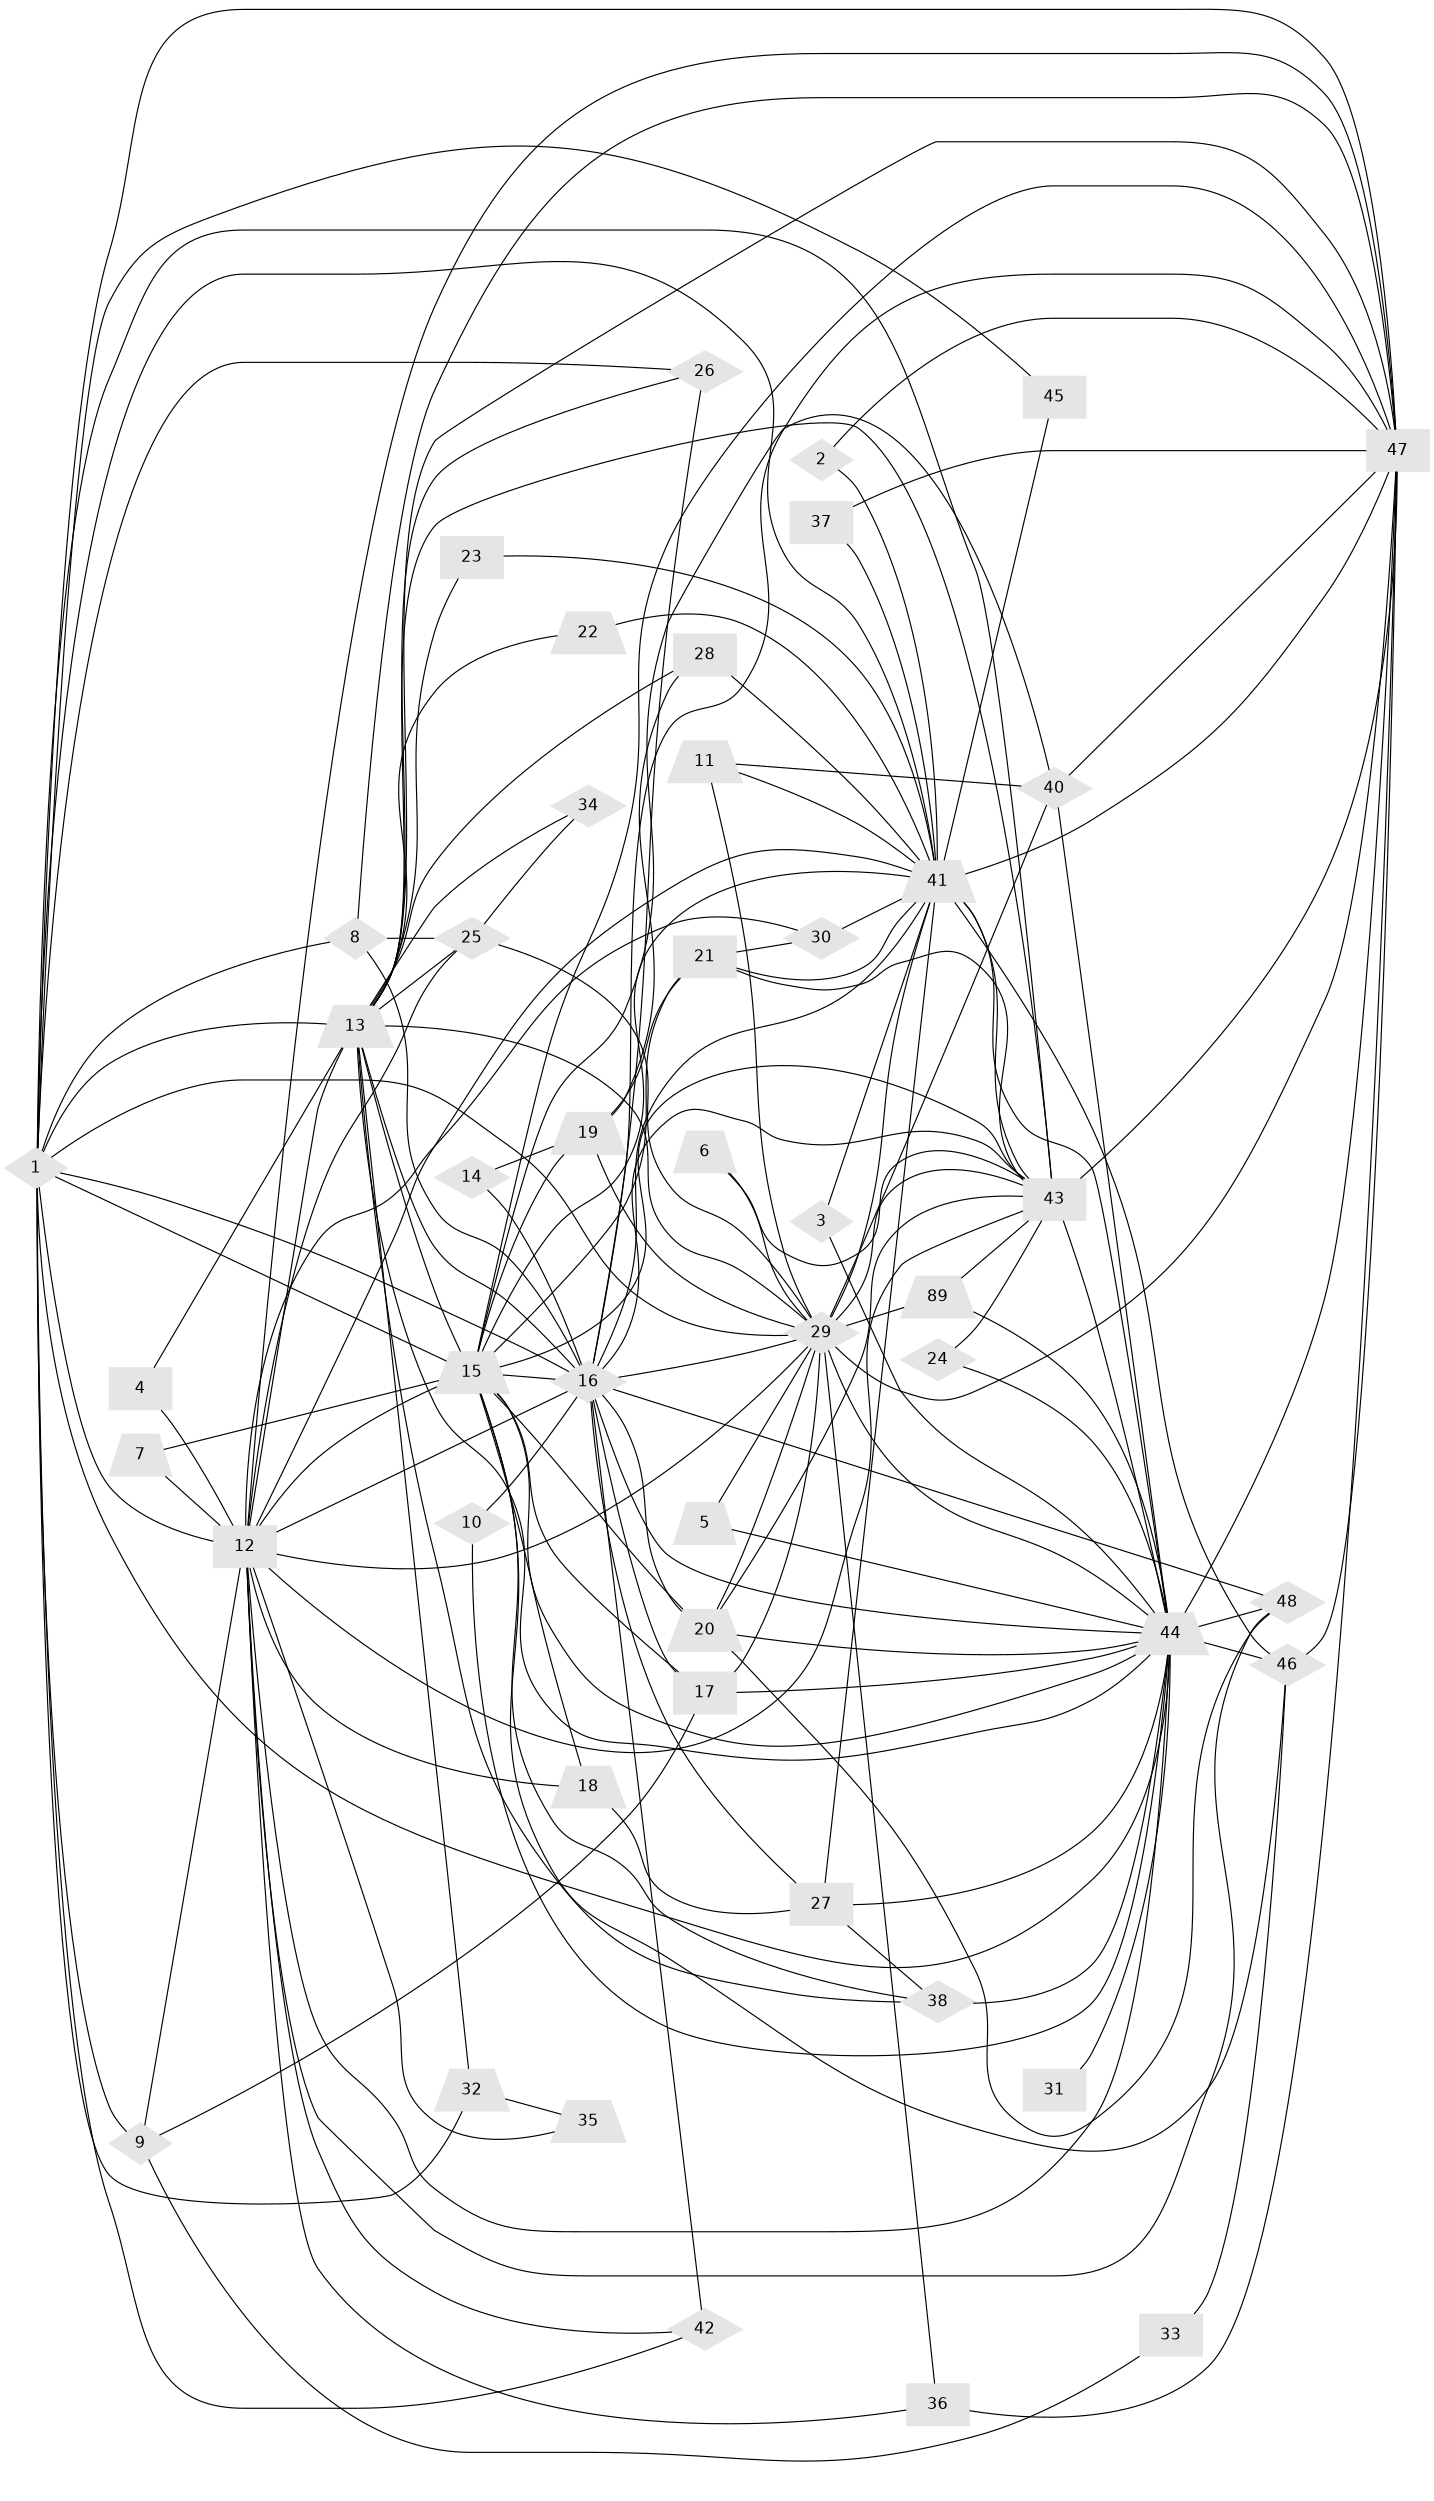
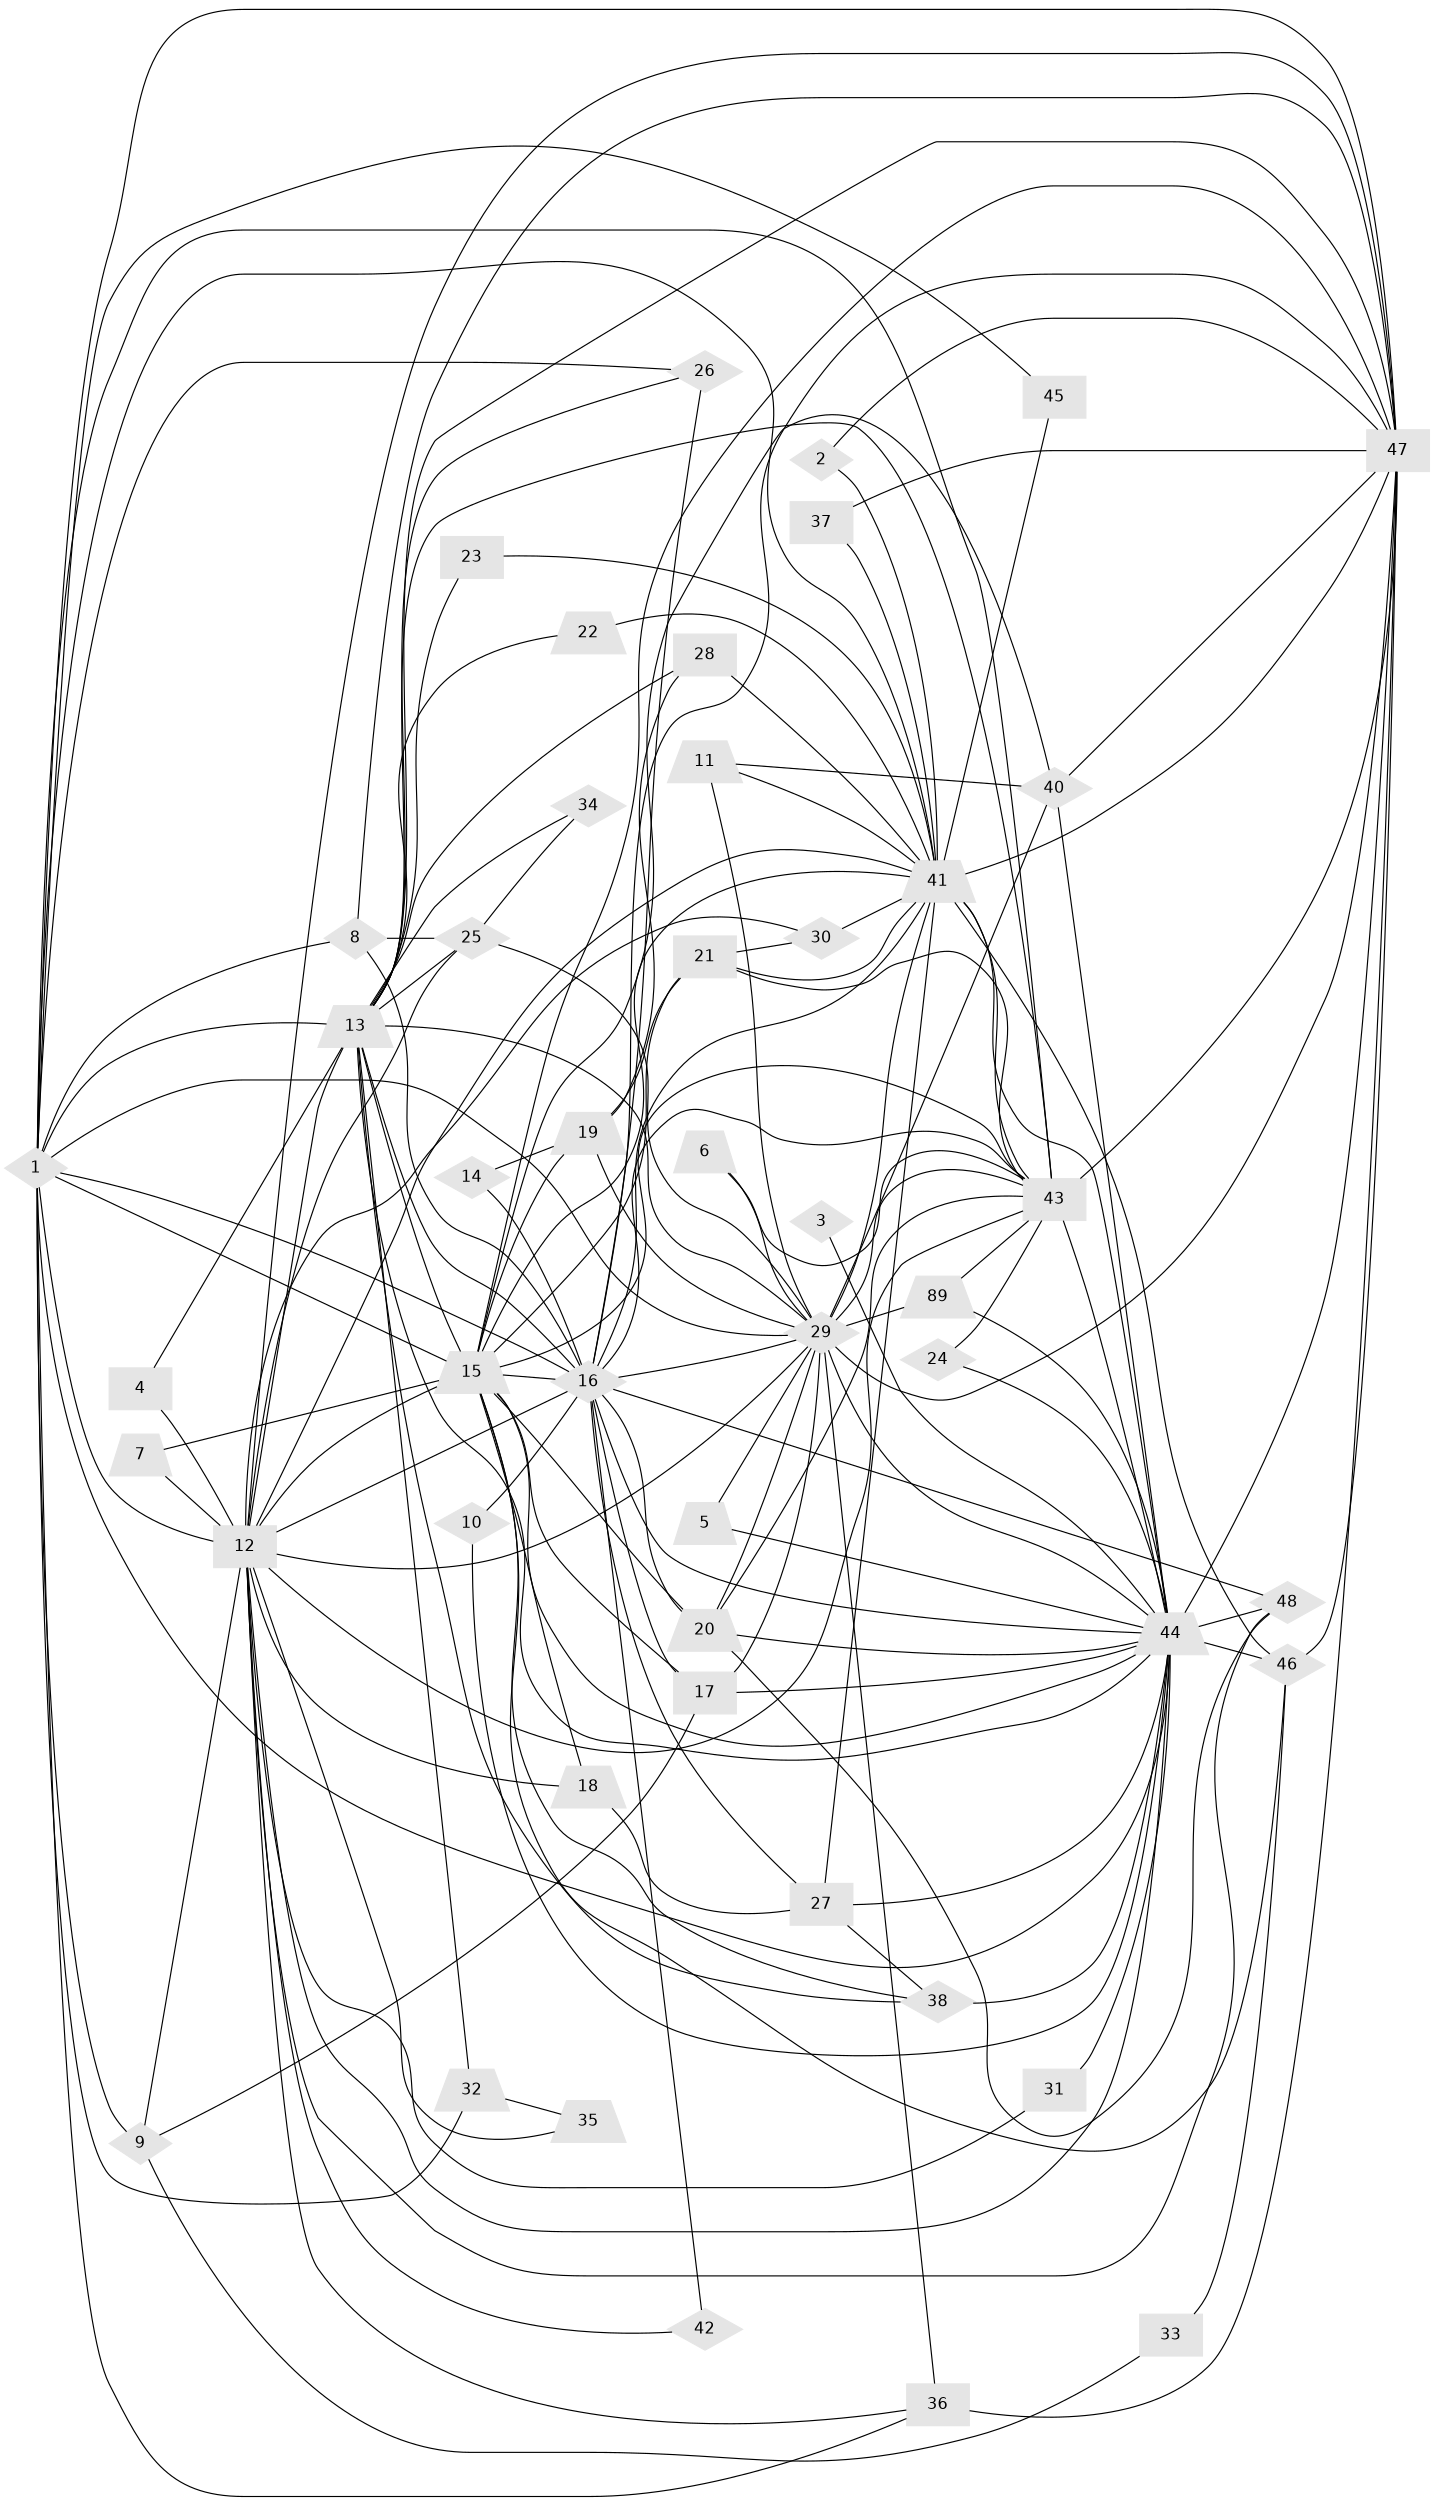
edge "41" -- "3": removed
edge "12" -- "31": added
edge "1" -- "42": now "1" -- "36"
